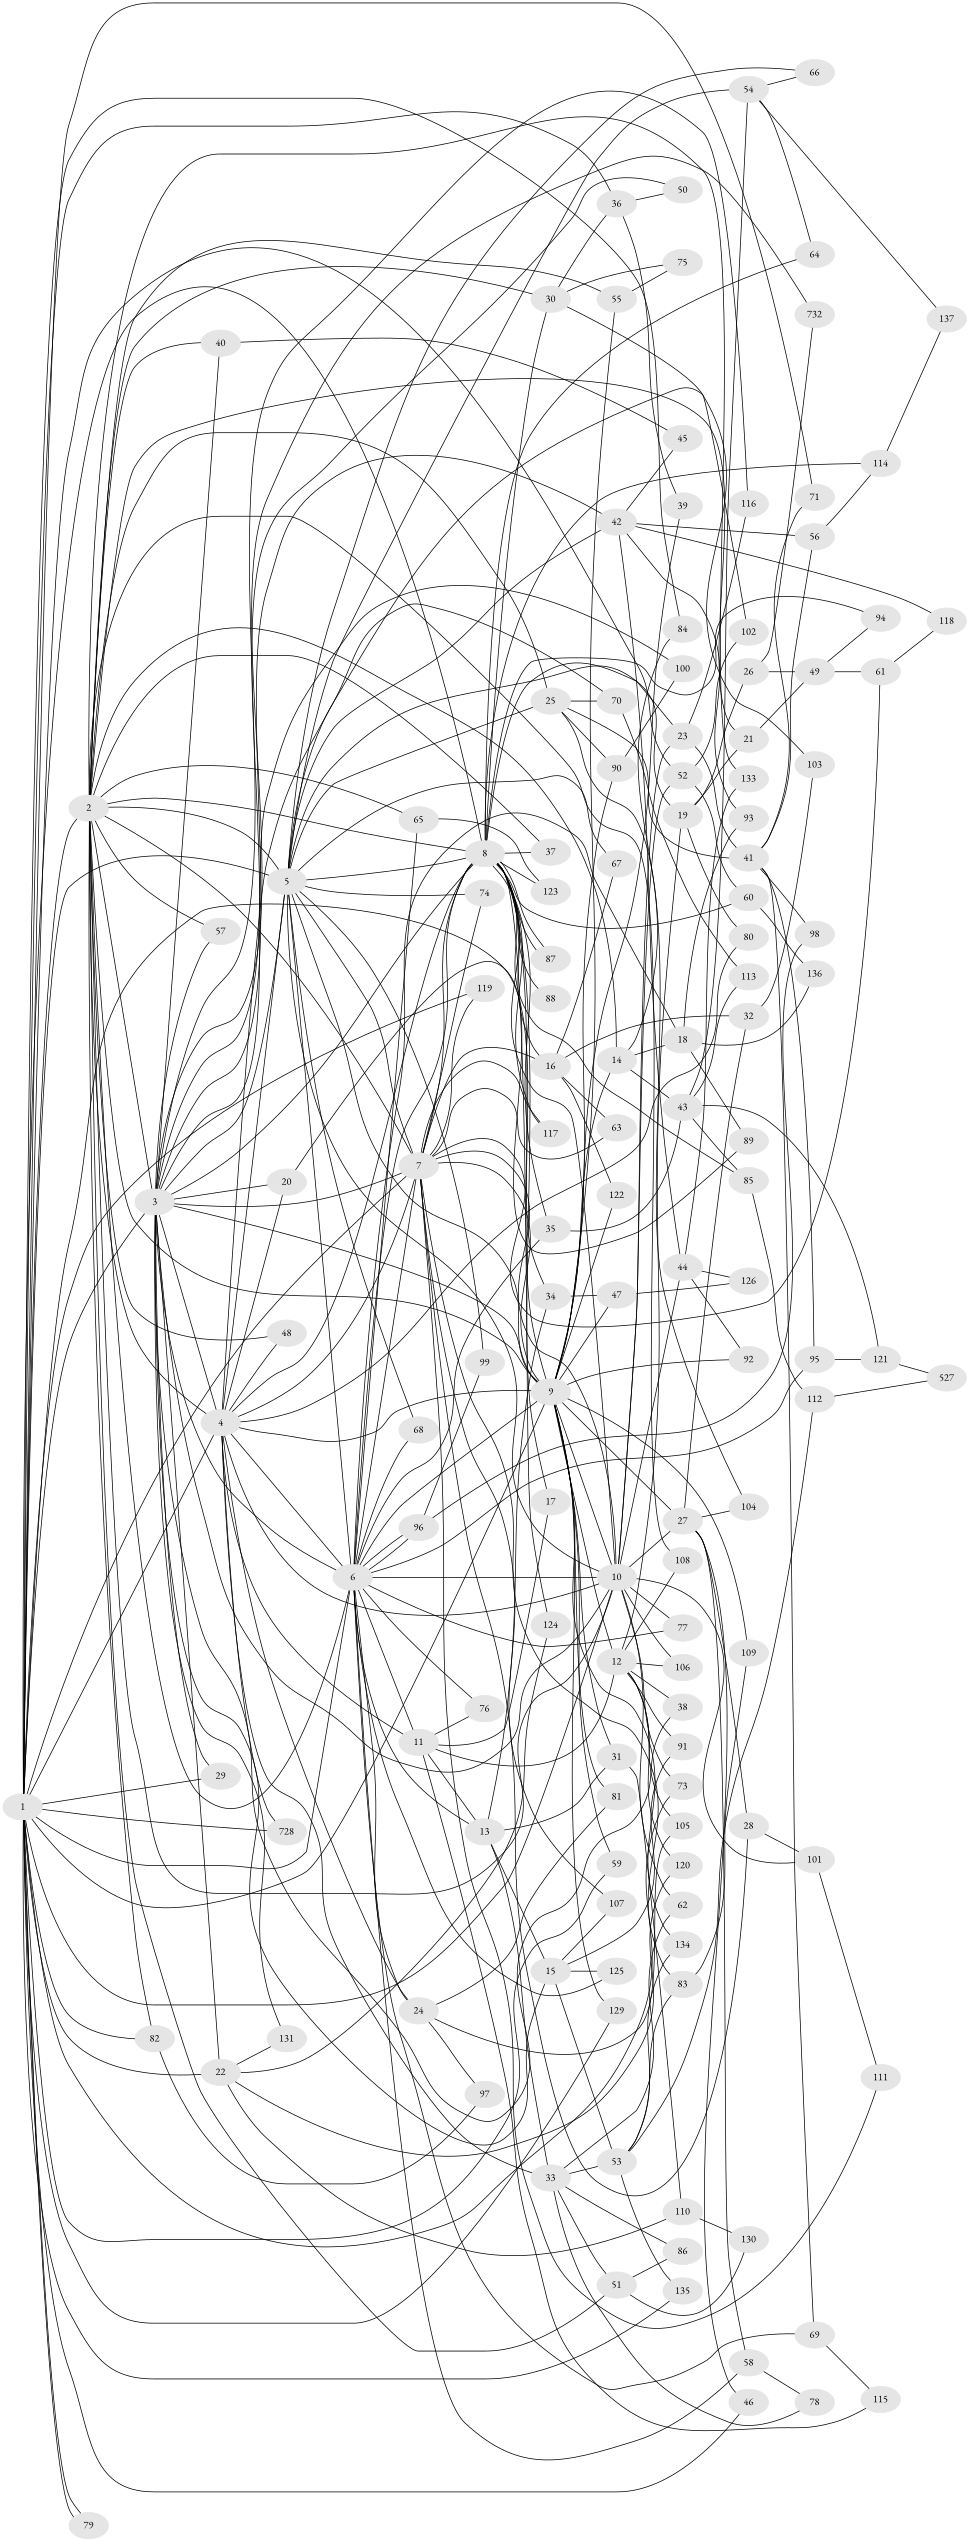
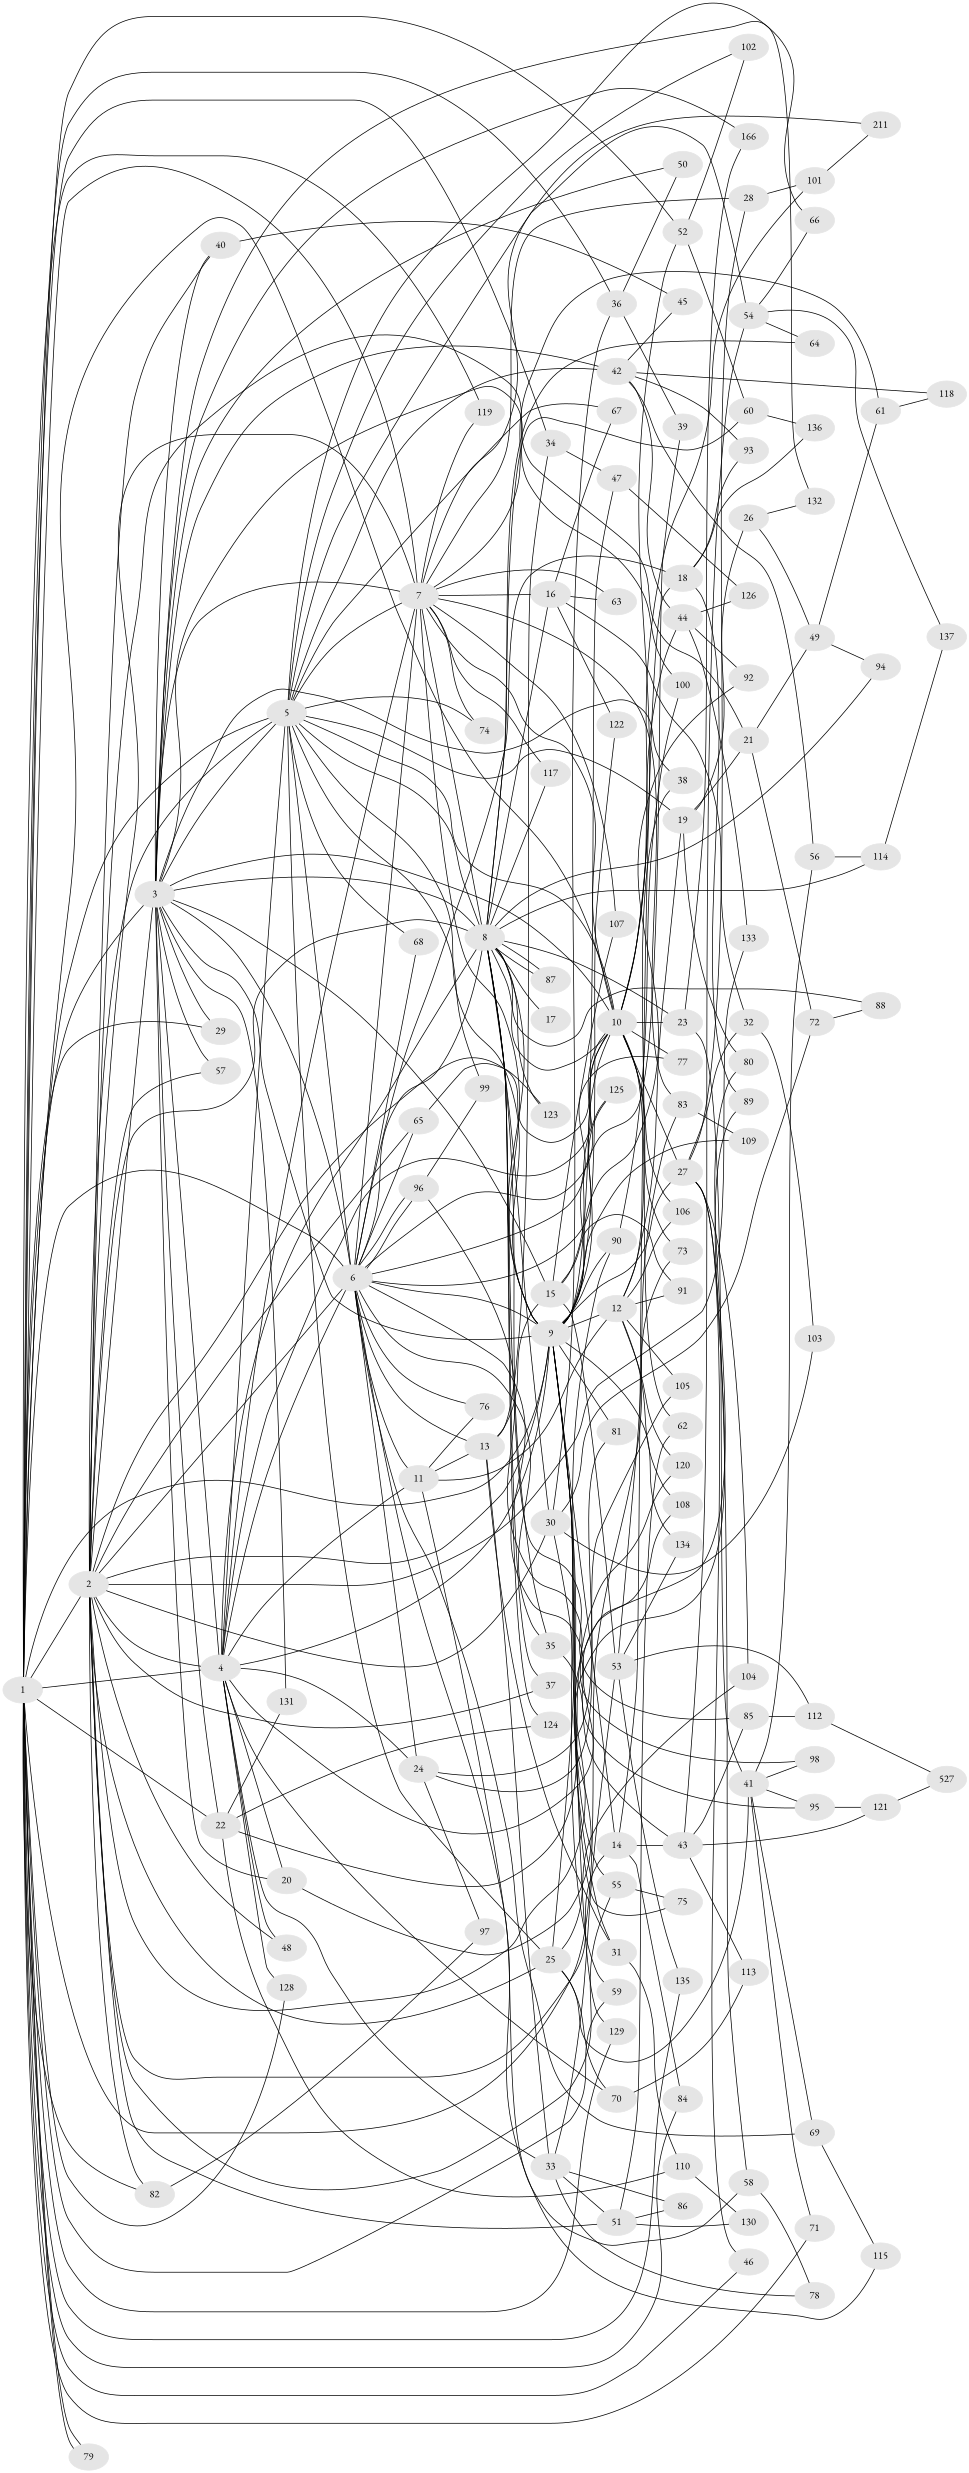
node "732": label "732" -> "132"
node "116": label "116" -> "166"
edge "8" -- "1": removed
node "72": added
edge "17" -- "11": removed
node "728": label "728" -> "128"
node "111": label "111" -> "211"
edge "62" -- "33": now "62" -- "51"
